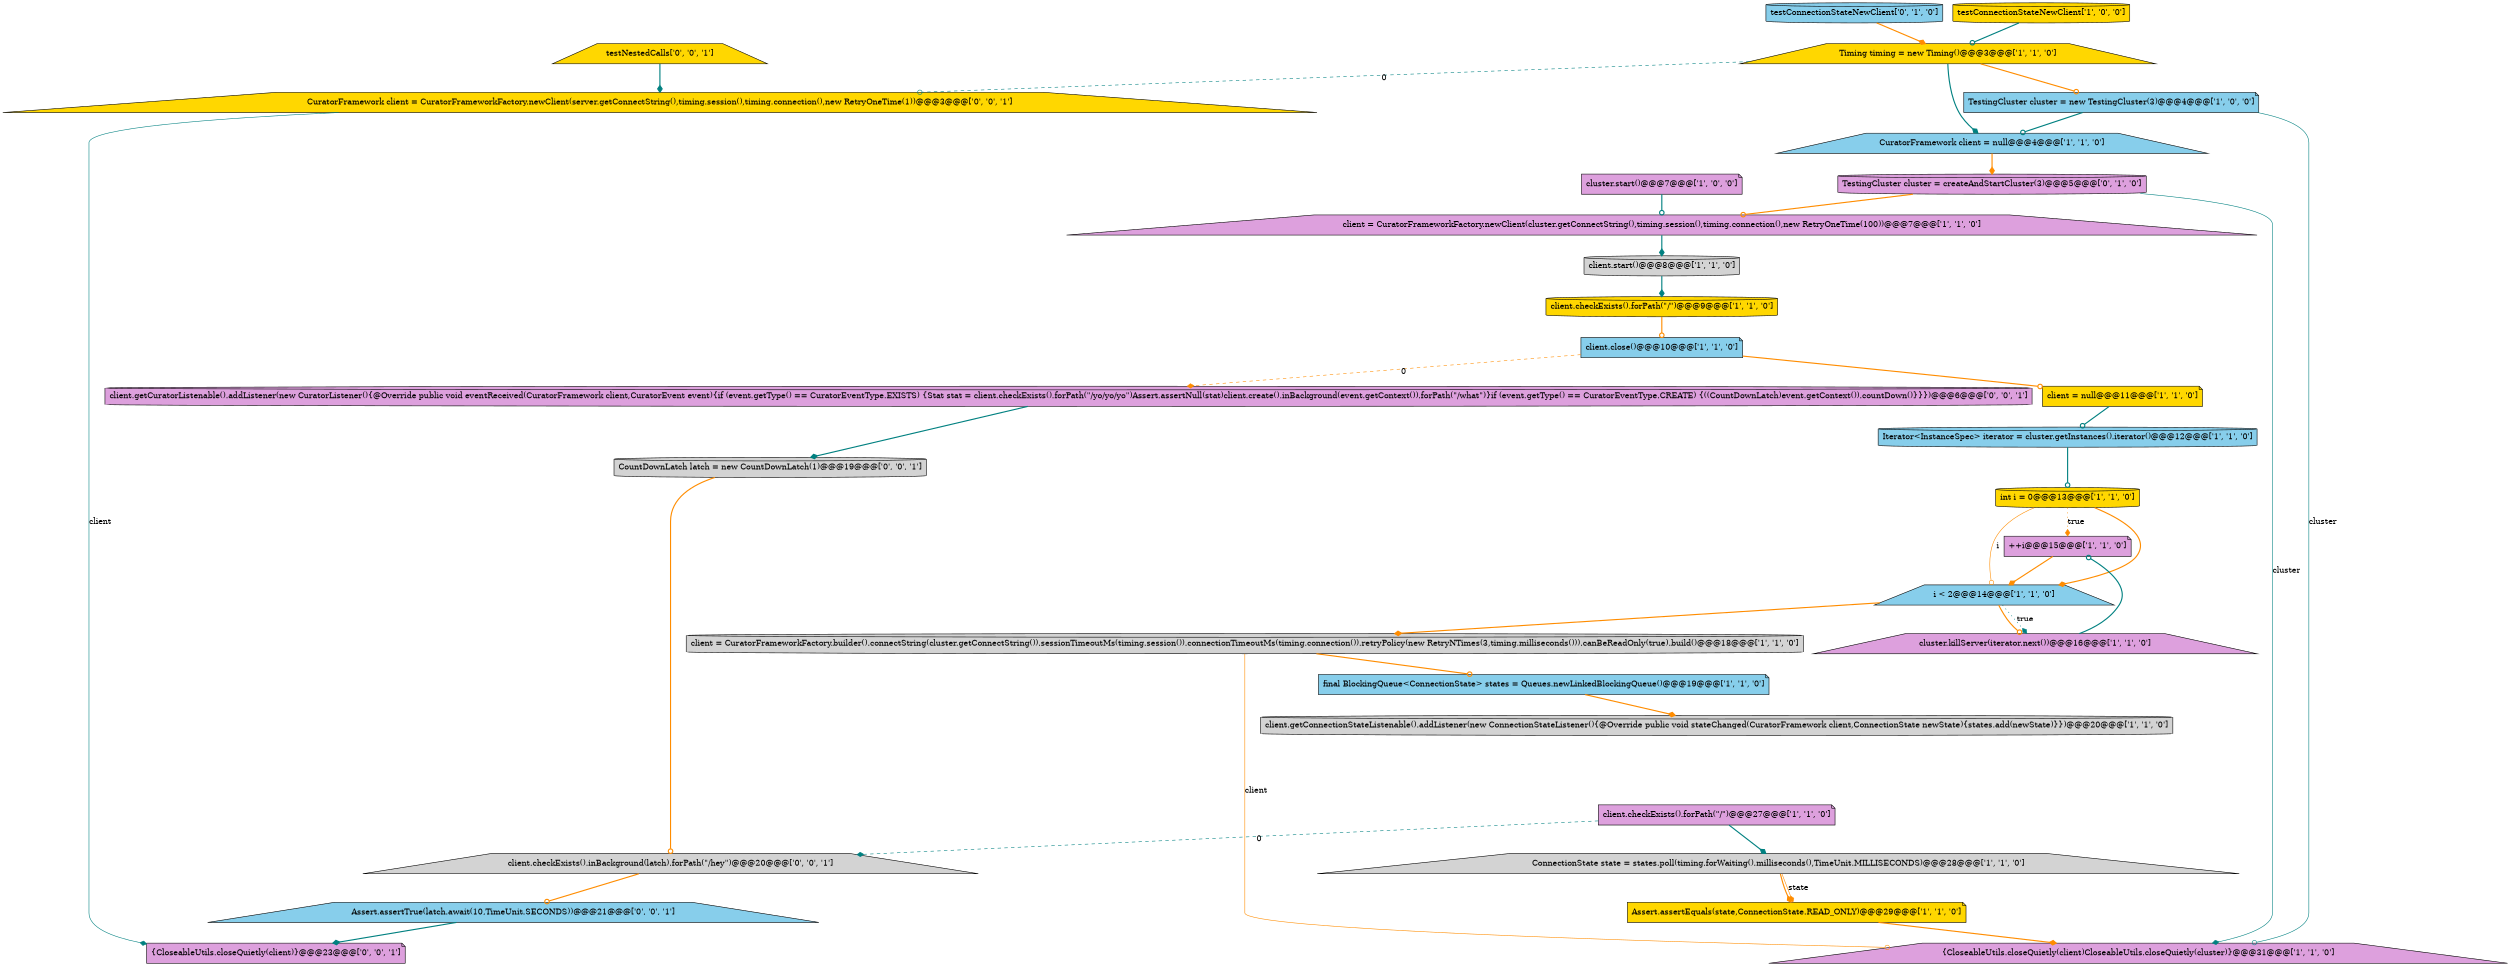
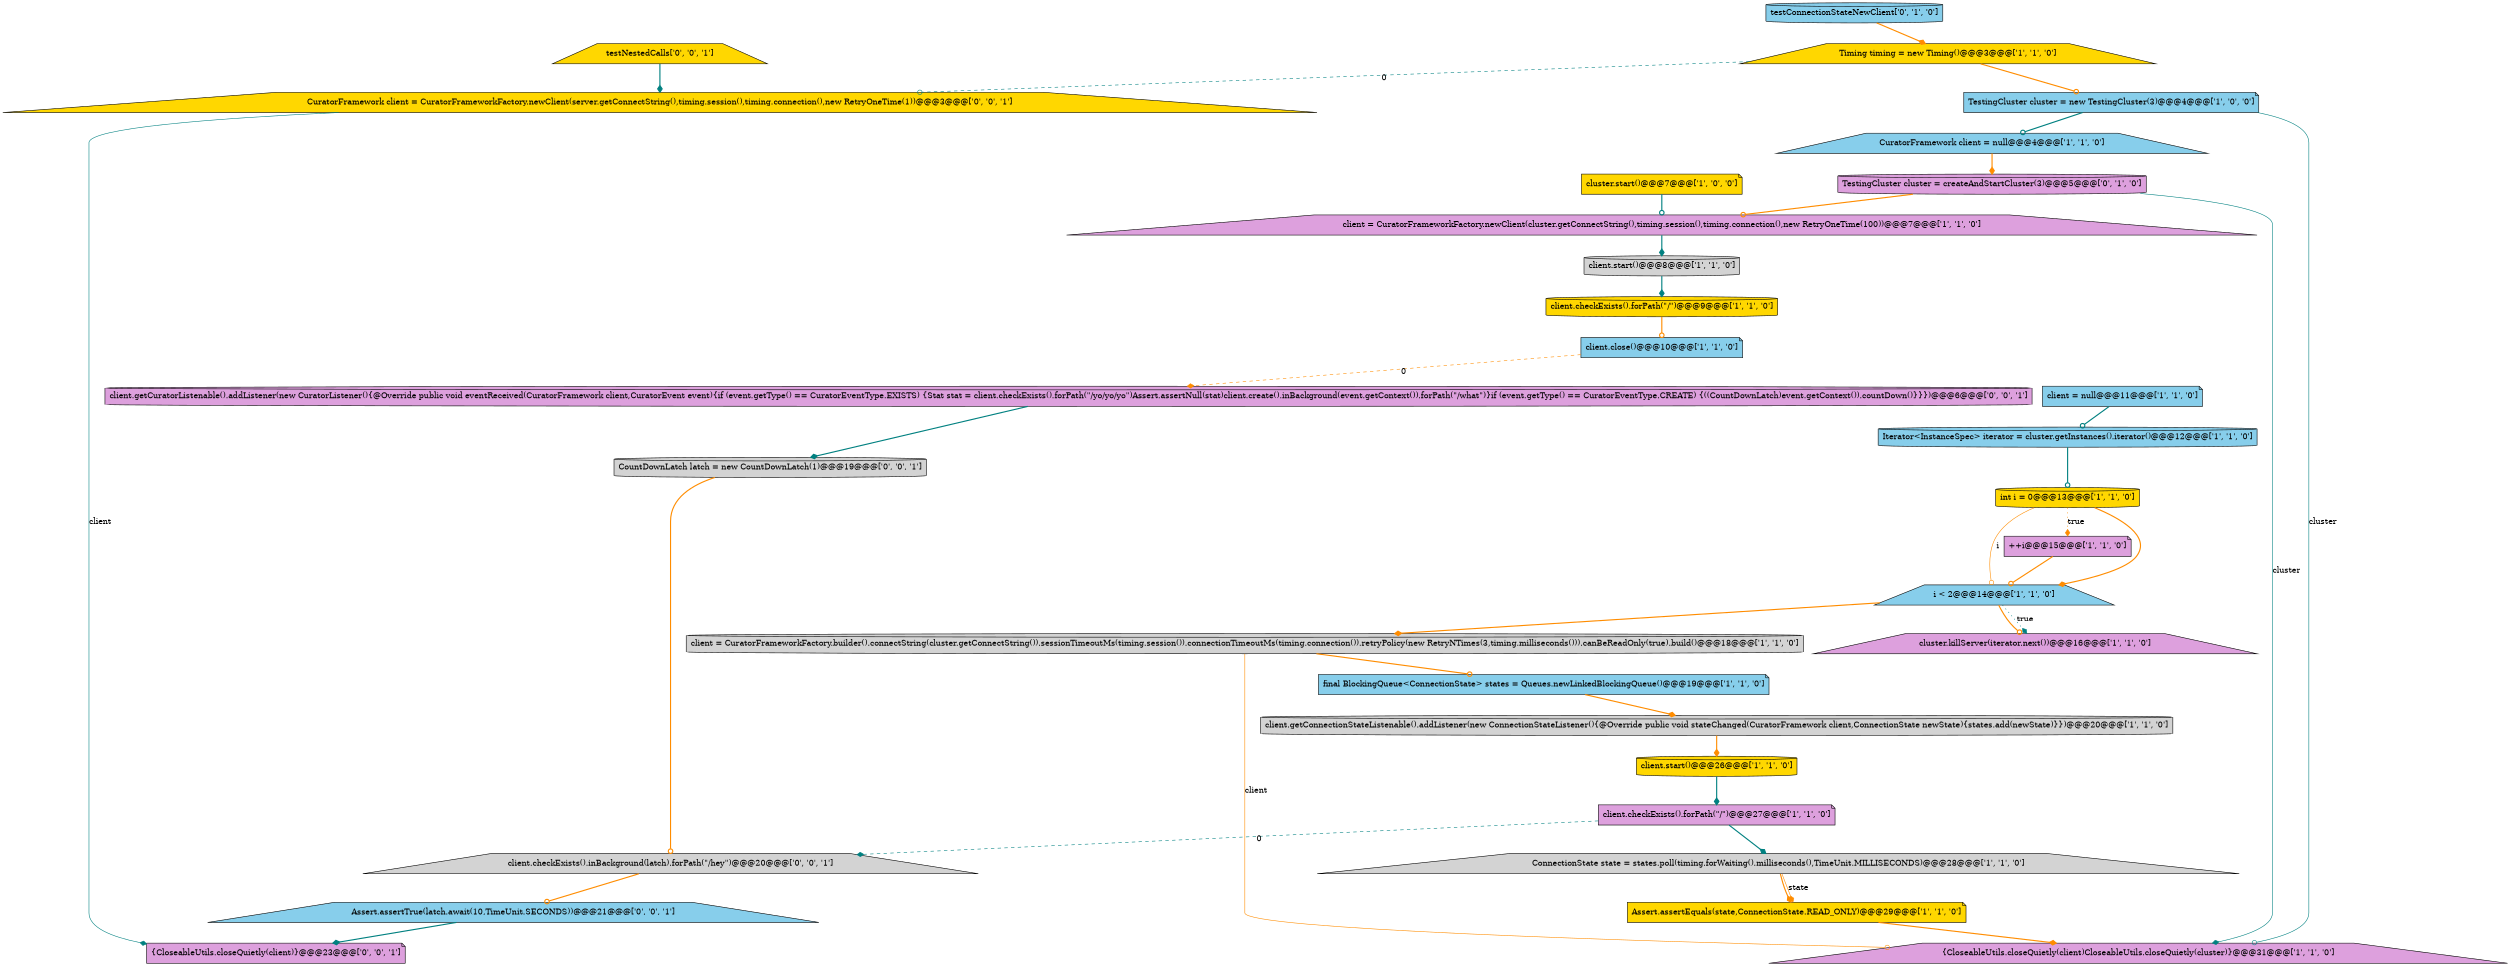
node "testConnectionStateNewClient['1', '0', '0']": removed
edge "Timing timing = new Timing()@@@3@@@['1', '1', '0']" -> "CuratorFramework client = null@@@4@@@['1', '1', '0']": removed
node "cluster.start()@@@7@@@['1', '0', '0']": fillcolor plum -> gold
edge "client.close()@@@10@@@['1', '1', '0']" -> "client = null@@@11@@@['1', '1', '0']": removed
node "client = null@@@11@@@['1', '1', '0']": fillcolor gold -> skyblue
edge "++i@@@15@@@['1', '1', '0']" -> "i < 2@@@14@@@['1', '1', '0']": arrowhead diamond -> odot
edge "cluster.killServer(iterator.next())@@@16@@@['1', '1', '0']" -> "++i@@@15@@@['1', '1', '0']": removed
node "client.start()@@@26@@@['1', '1', '0']": added
